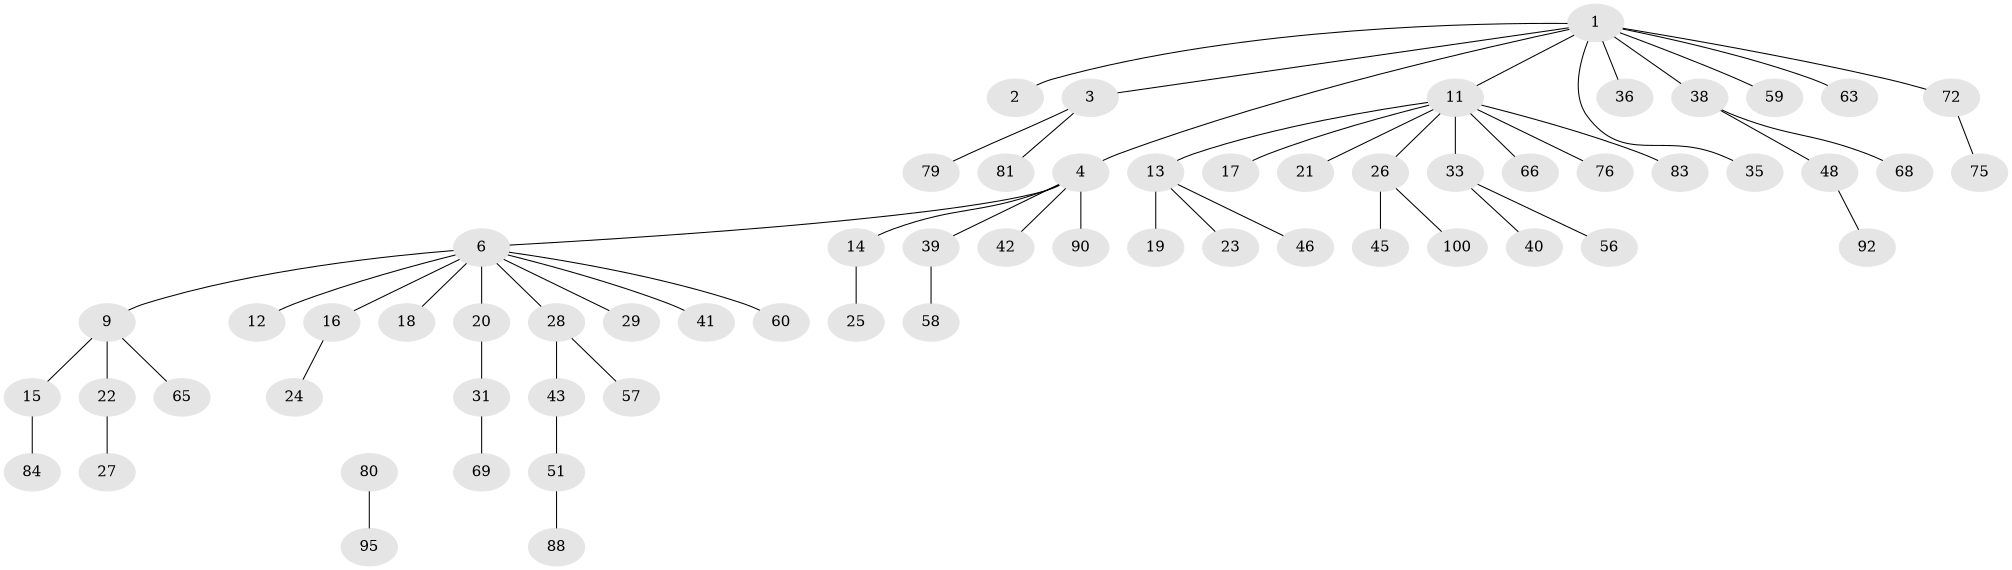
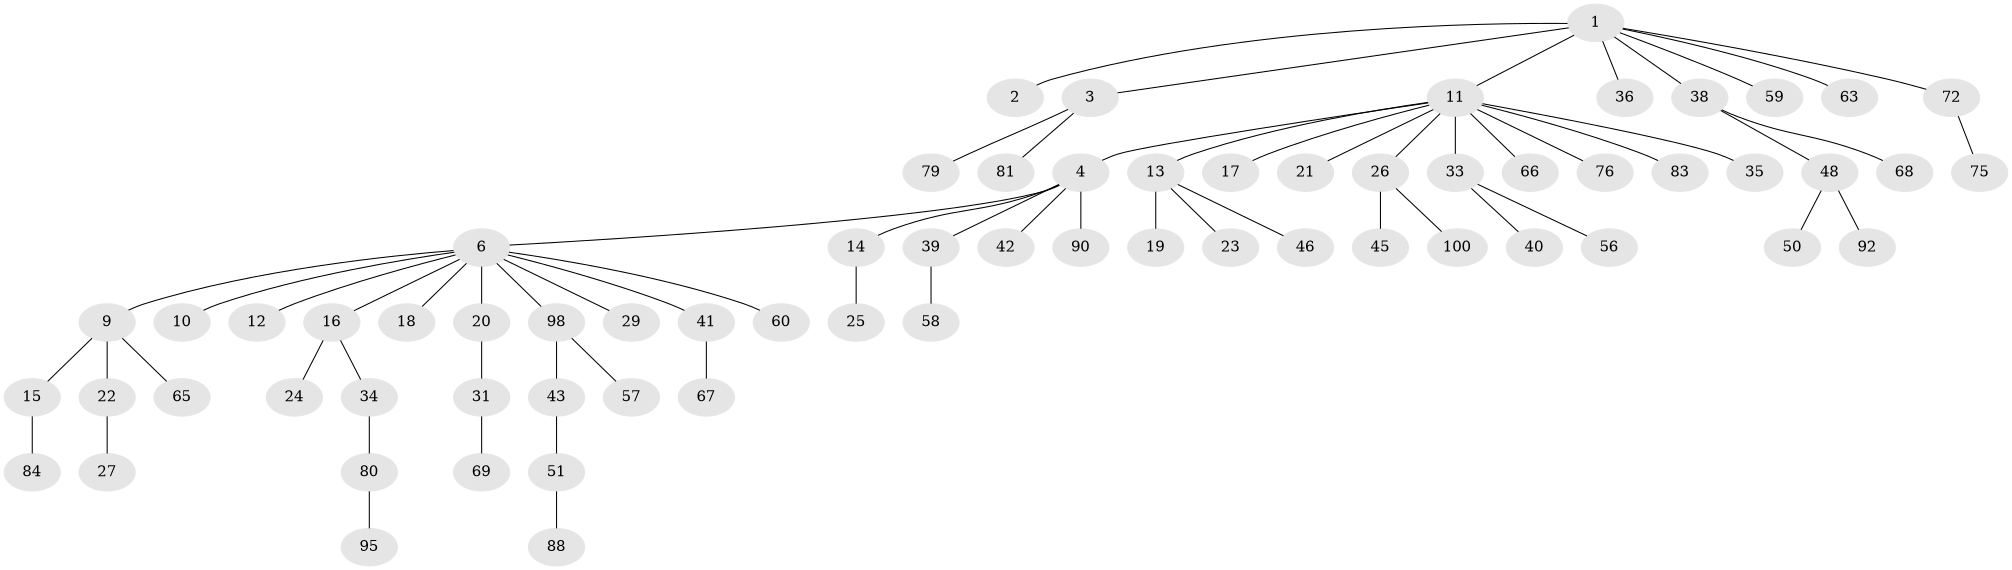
edge "1" -- "4": now "11" -- "4"
edge "1" -- "35": now "11" -- "35"
node "50": added
node "10": added
node "28": label "28" -> "98"
node "34": added
node "67": added
